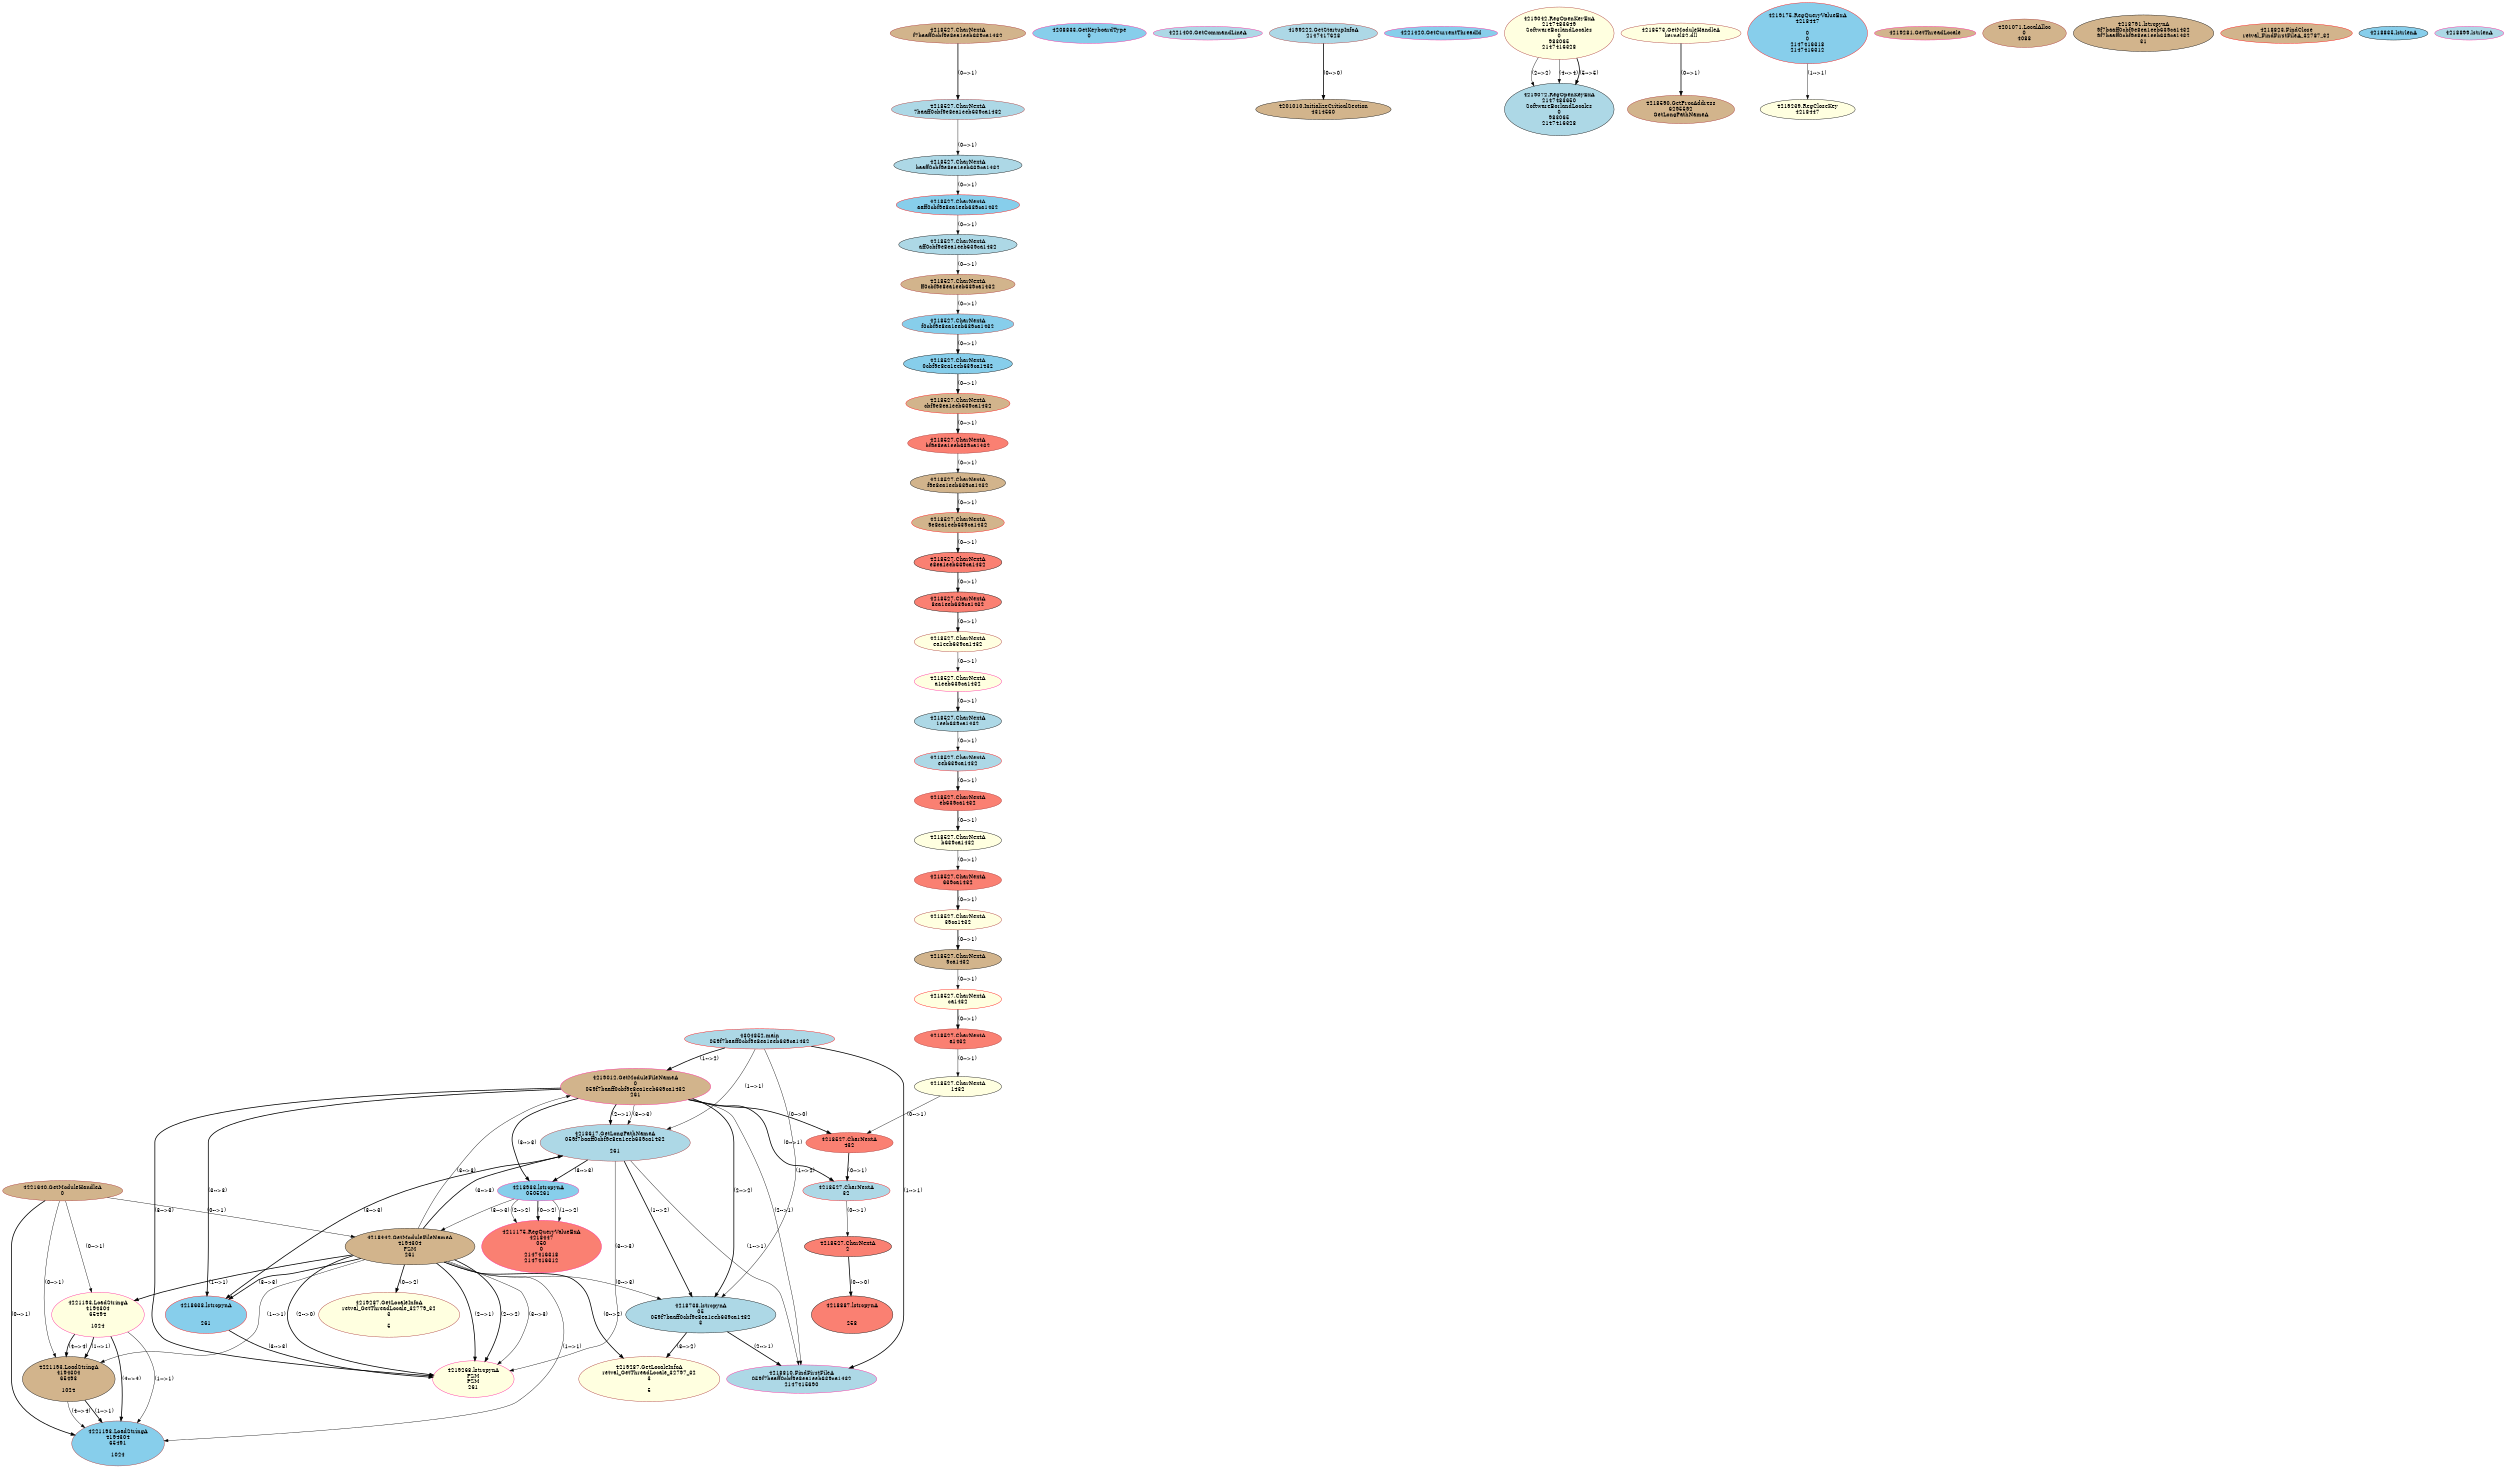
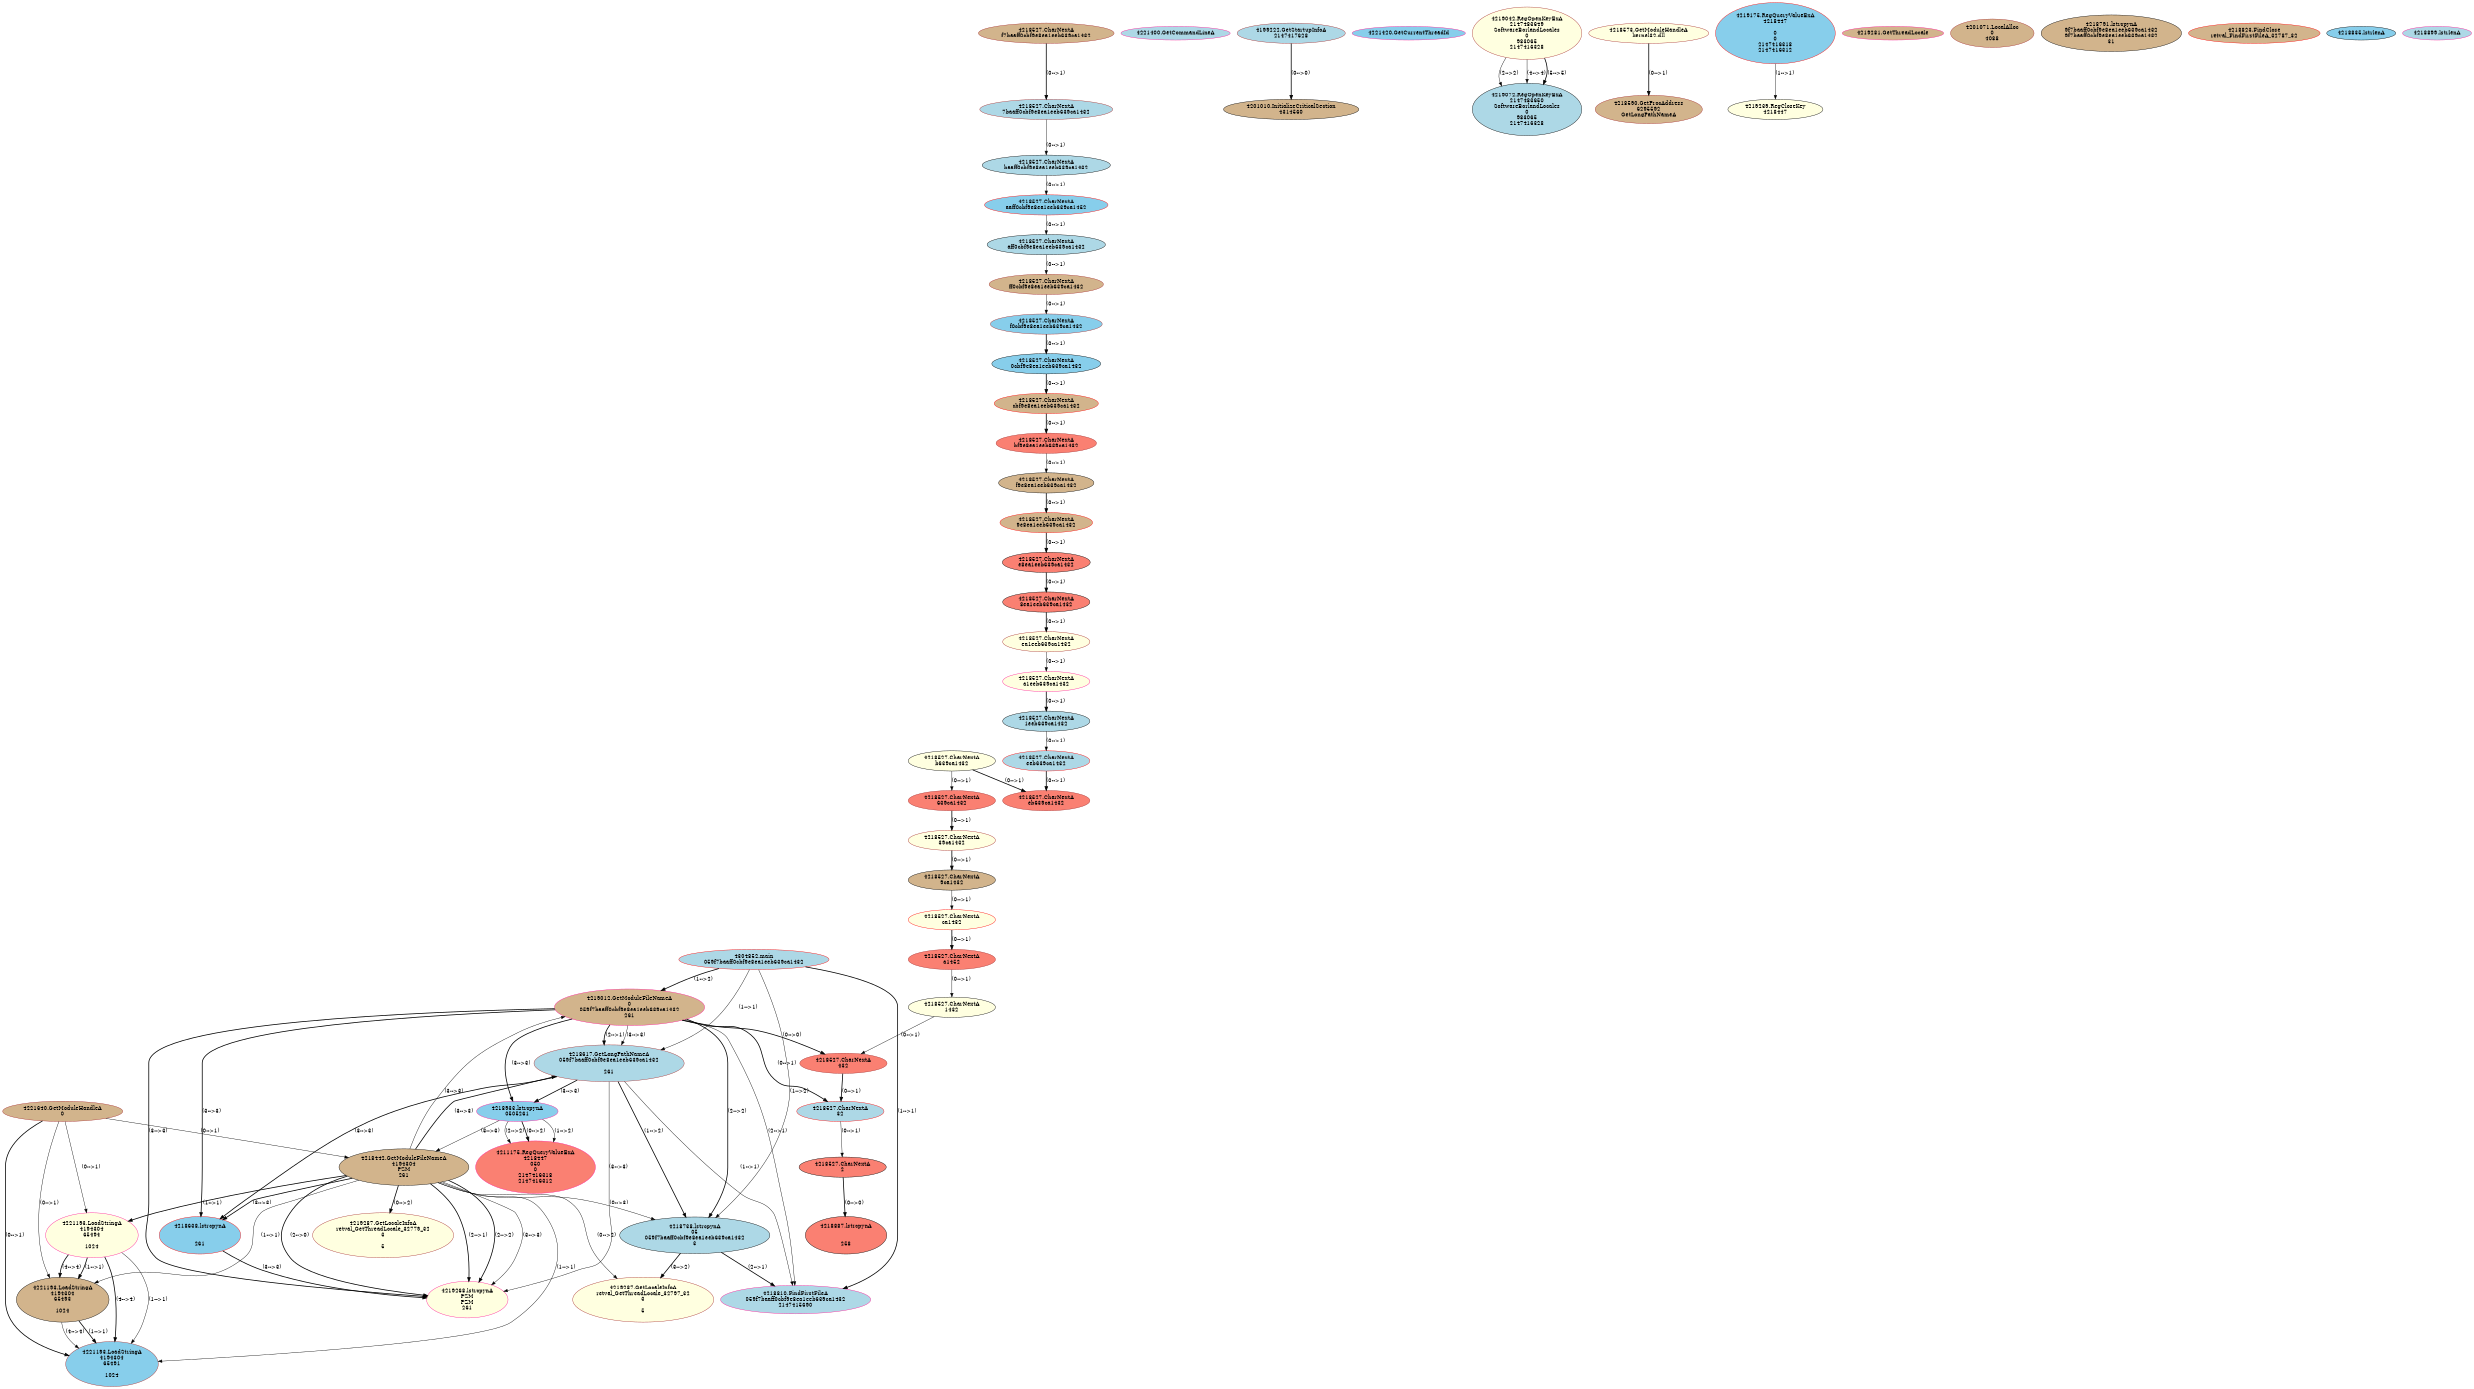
node "4208833.GetKeyboardType 0": removed
node "4218527.CharNextA aaff0cbf9e8ea1eeb639ca1432": label "4218527.CharNextA aaff0cbf9e8ea1eeb639ca1432" -> "4218527.CharNextA aaff0cbf9e8ea1eeb639ca1452"
edge "4218527.CharNextA eb639ca1432" -> "4218527.CharNextA b639ca1432": reversed
node "4218527.CharNextA a1432": label "4218527.CharNextA a1432" -> "4218527.CharNextA a1452"
edge "4218442.GetModuleFileNameA 4194304 PZM 261" -> "4219287.GetLocaleInfoA retval_GetThreadLocale_32797_32 3 5": style bold -> solid
